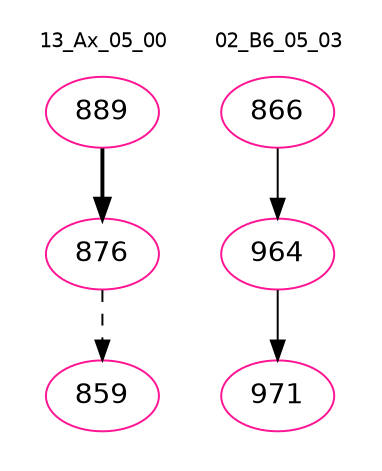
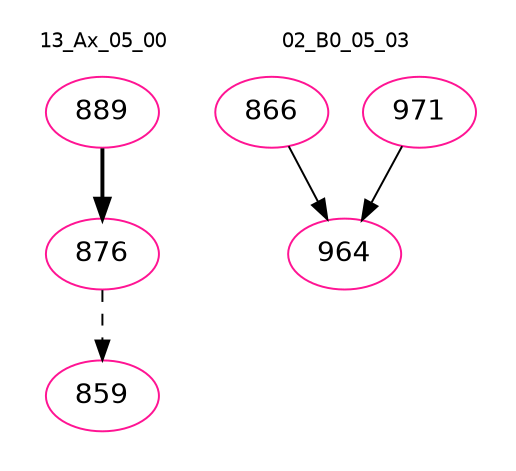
cluster "02_B6_05_03": label "02_B6_05_03" -> "02_B0_05_03"
edge "964" -> "971": reversed
